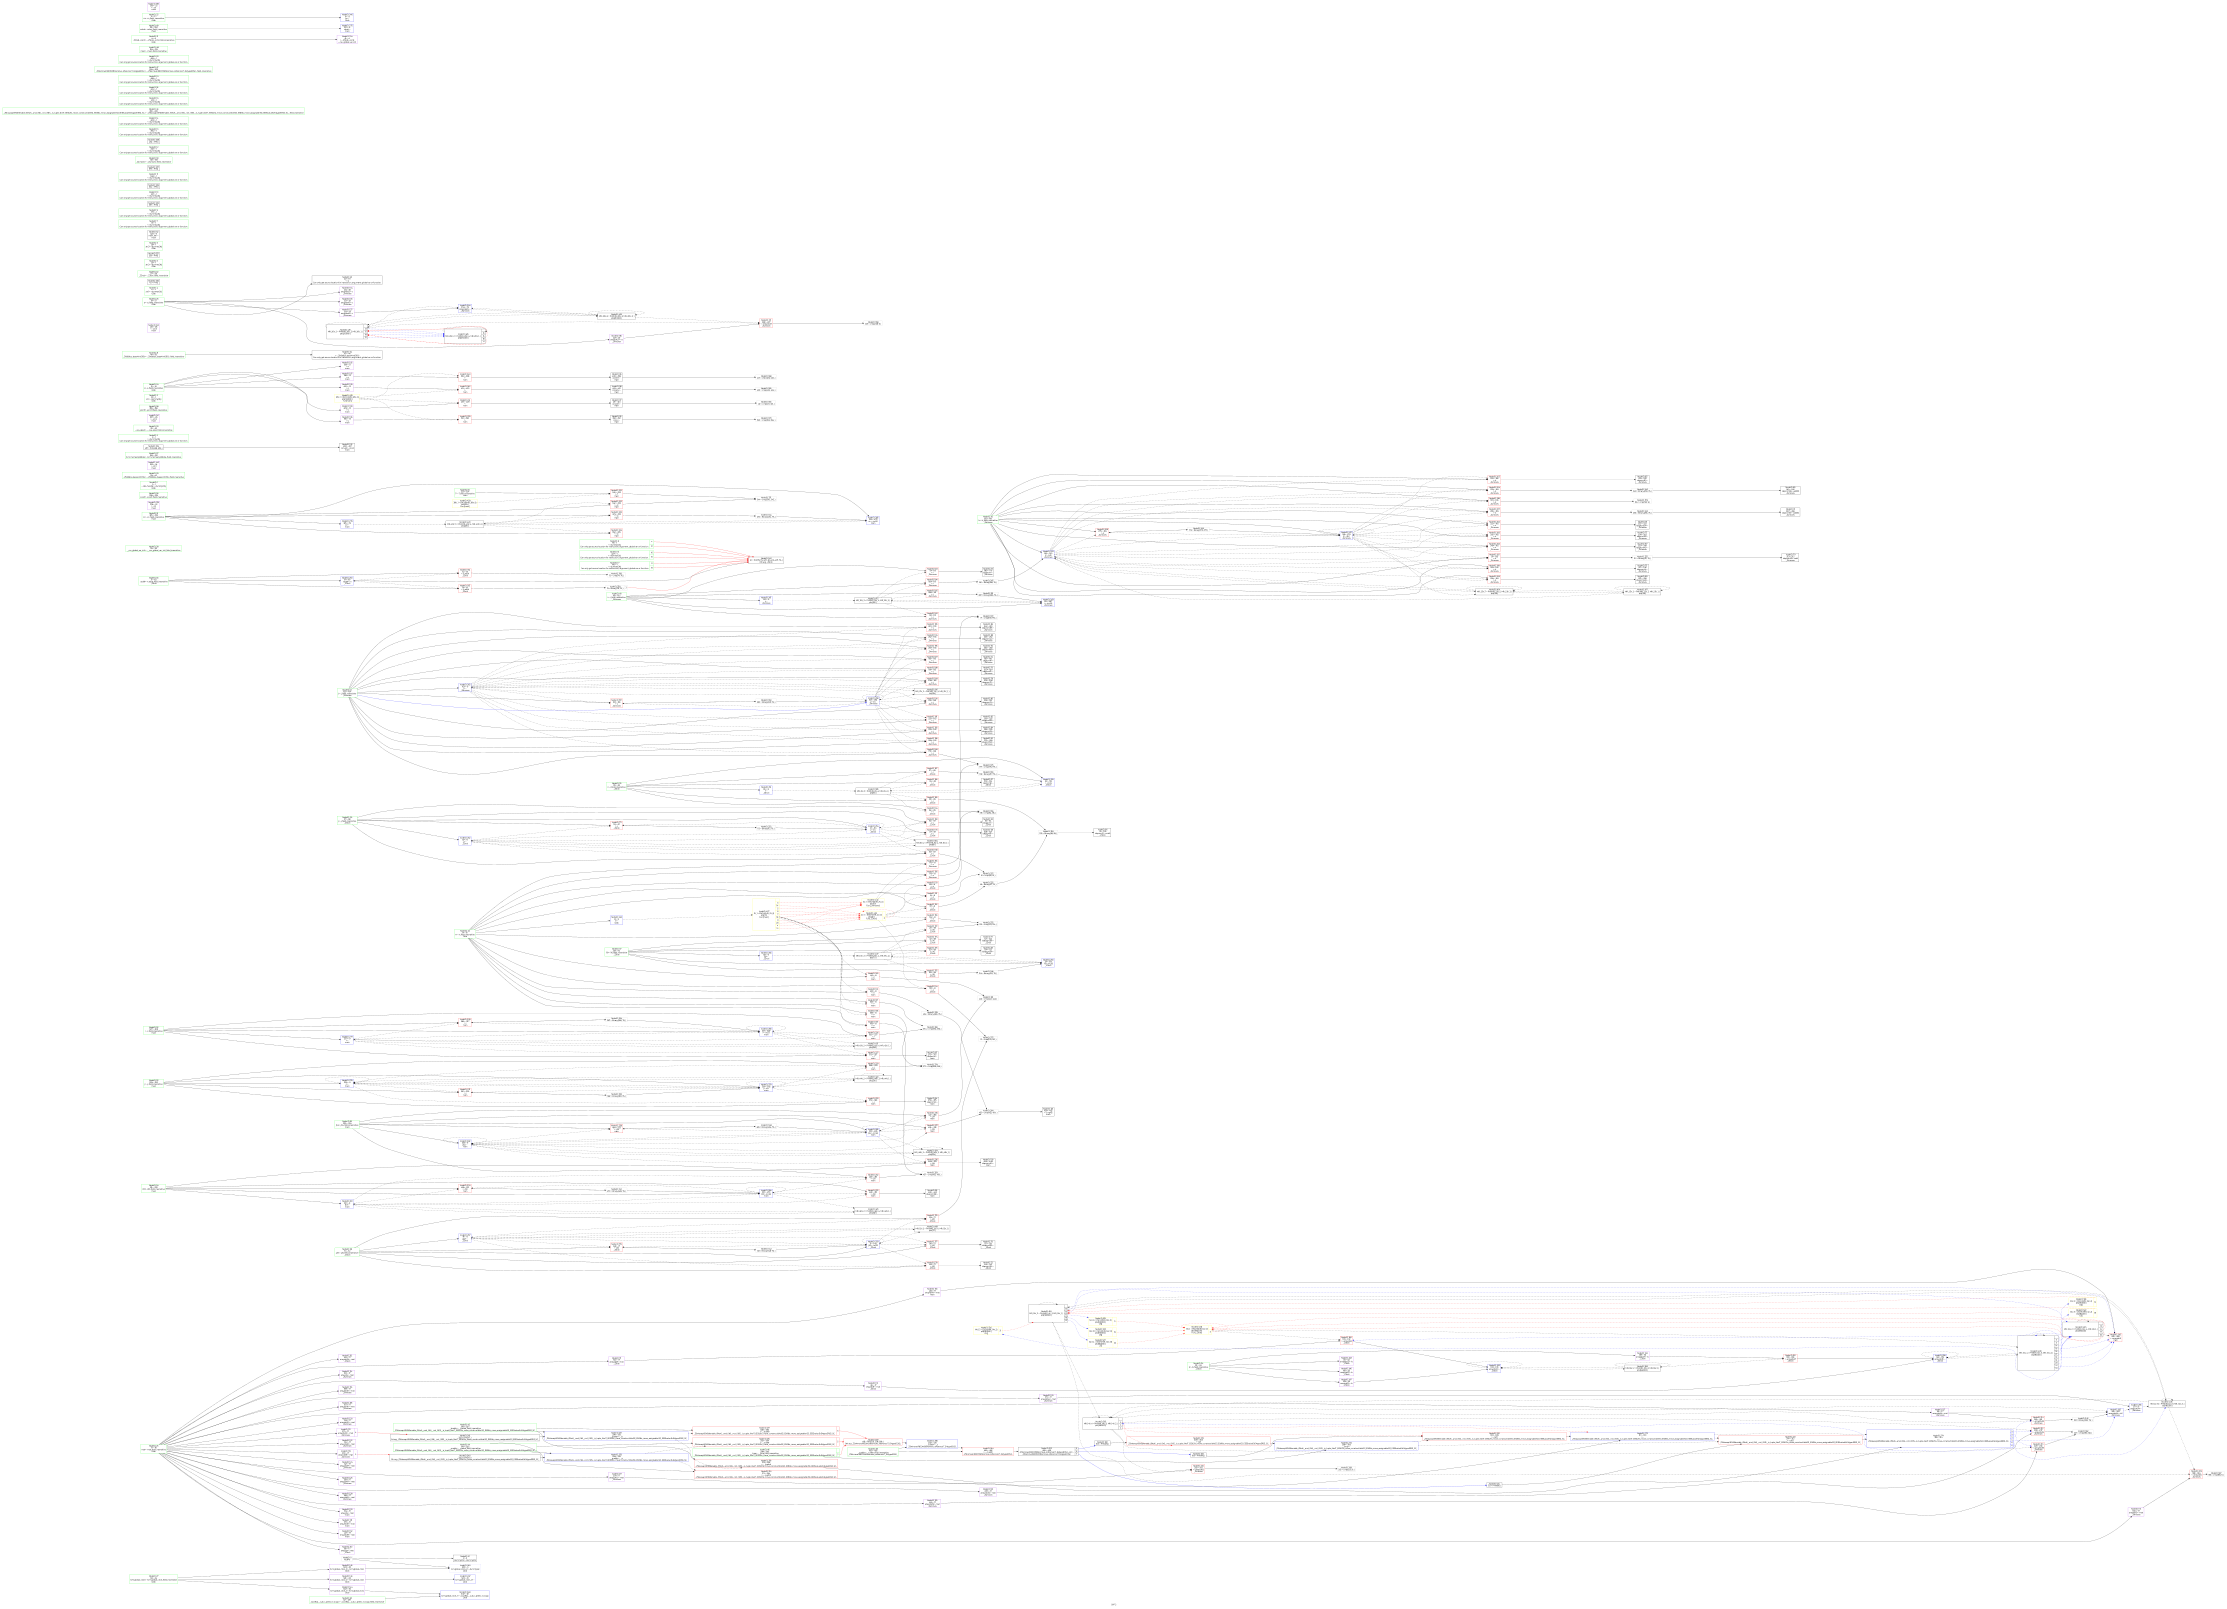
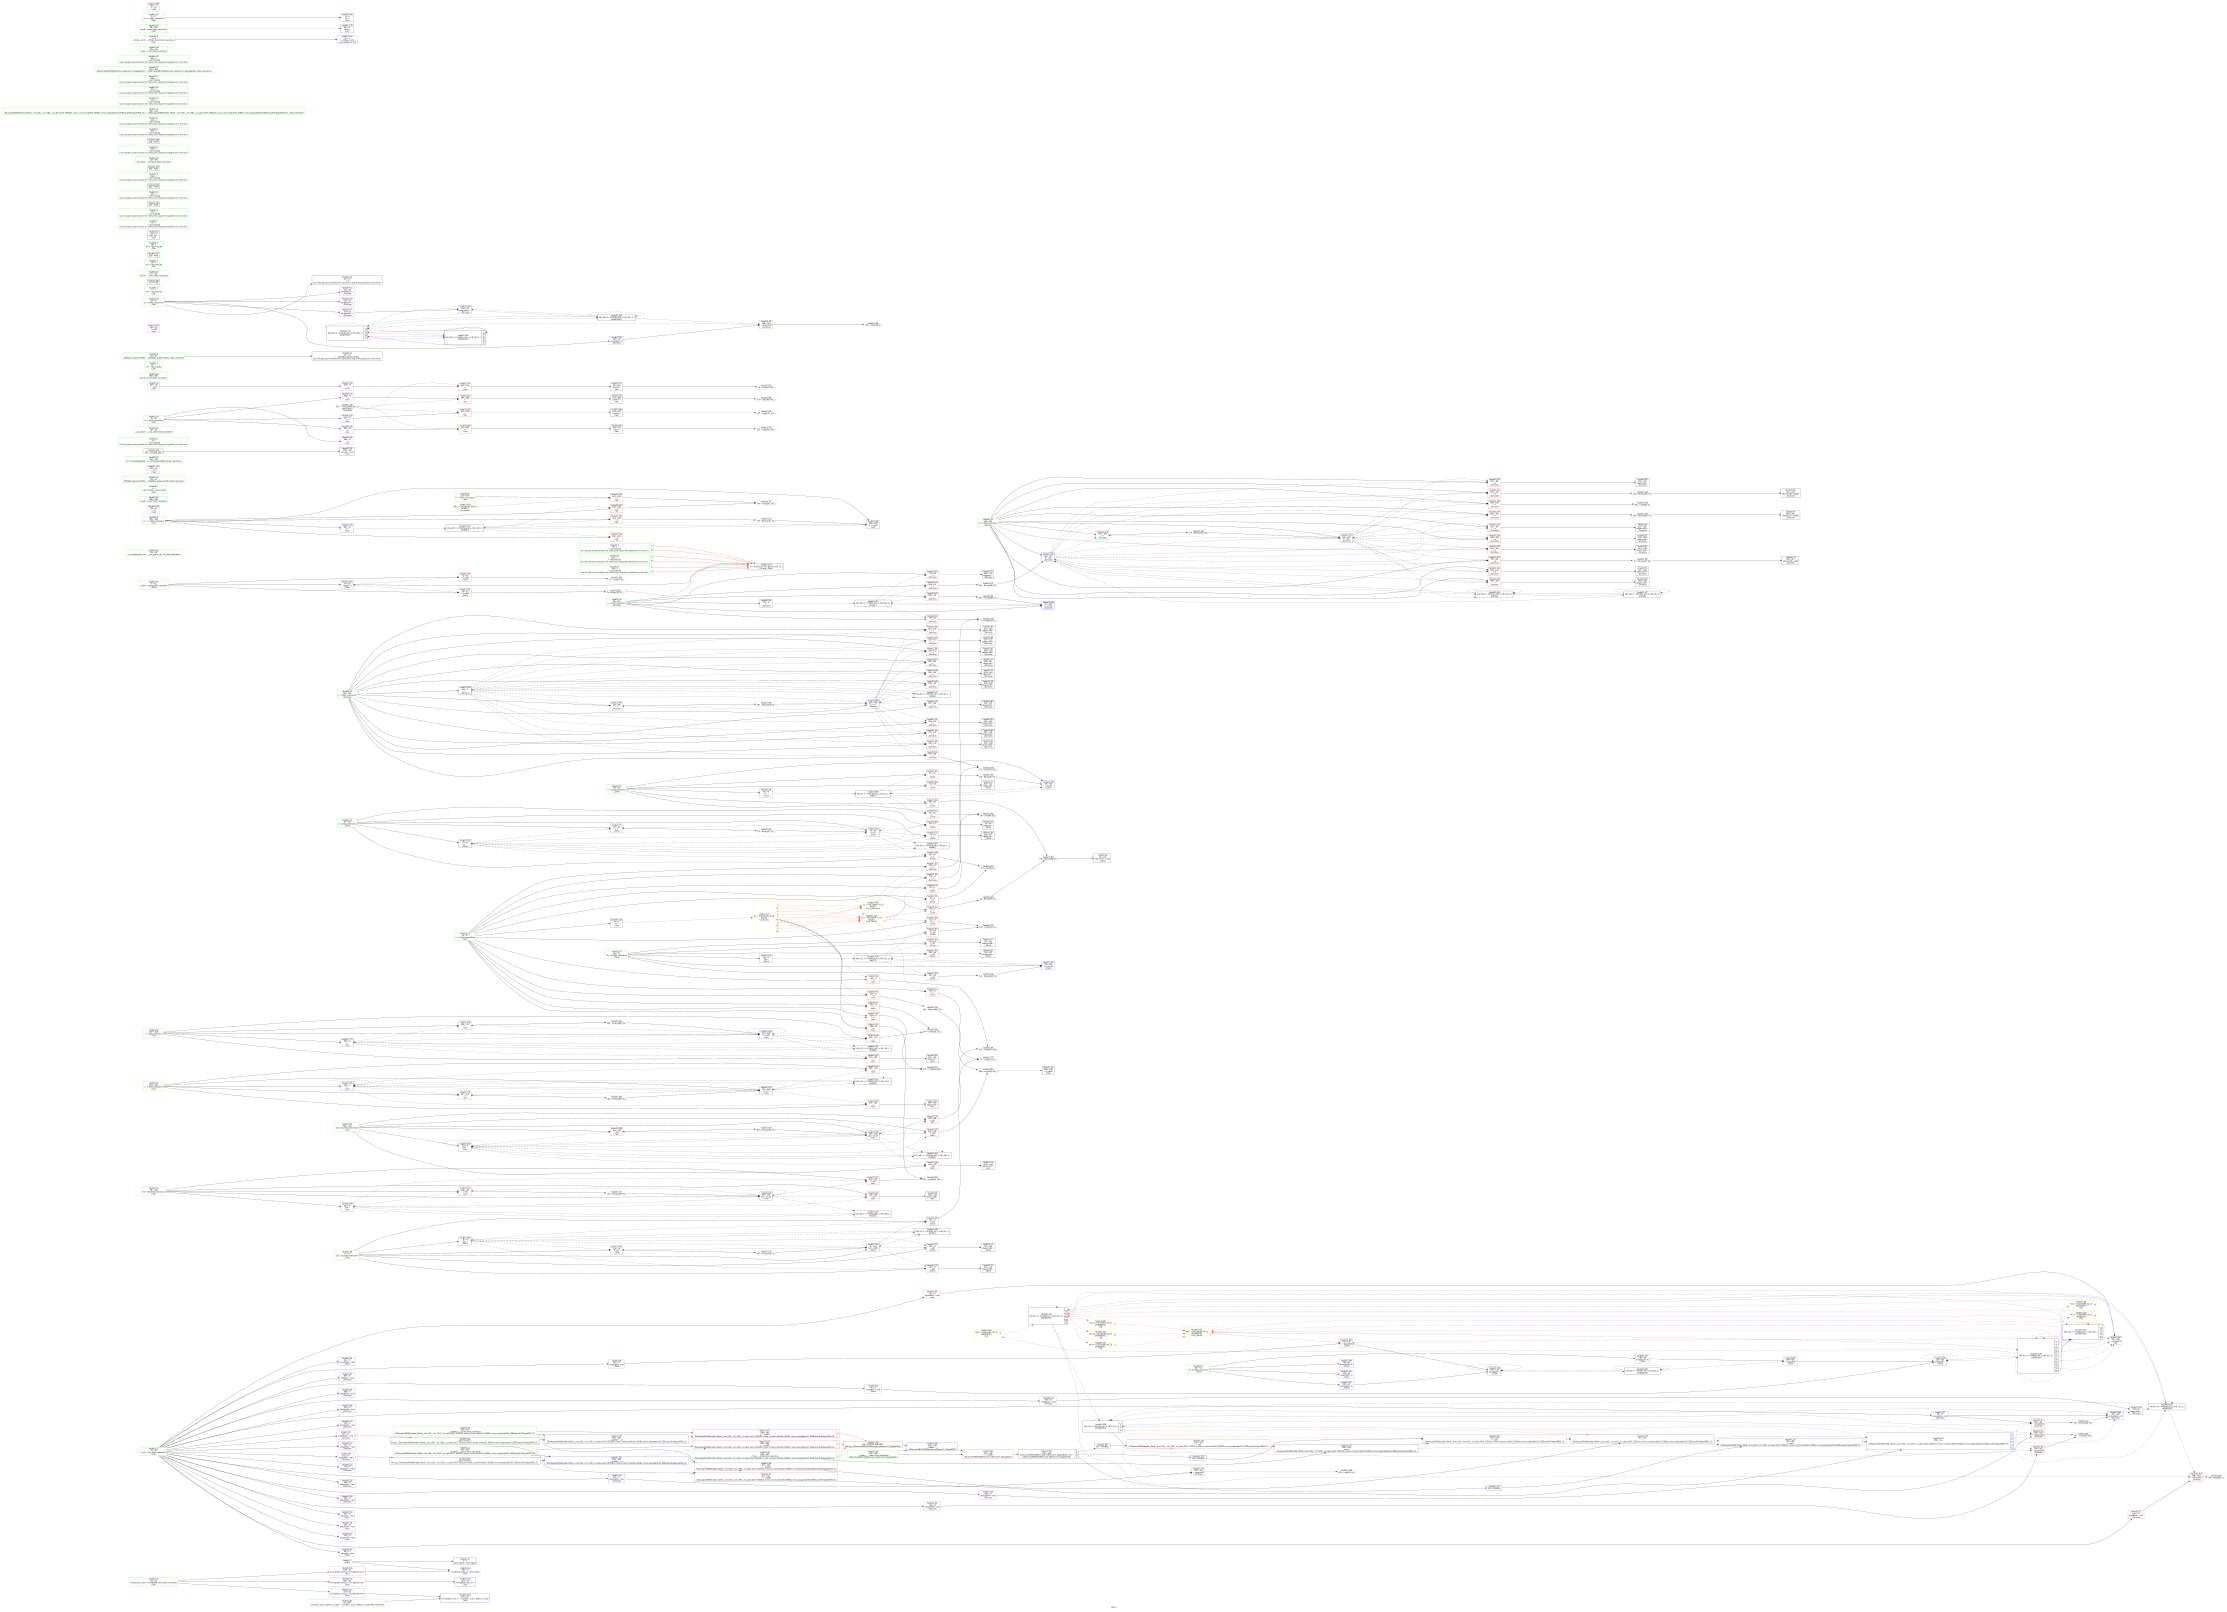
edge "NodeID: 24" -> "NodeID: 108": now "NodeID: 141" -> "NodeID: 108"
edge "NodeID: 42" -> "NodeID: 205": color black -> red
